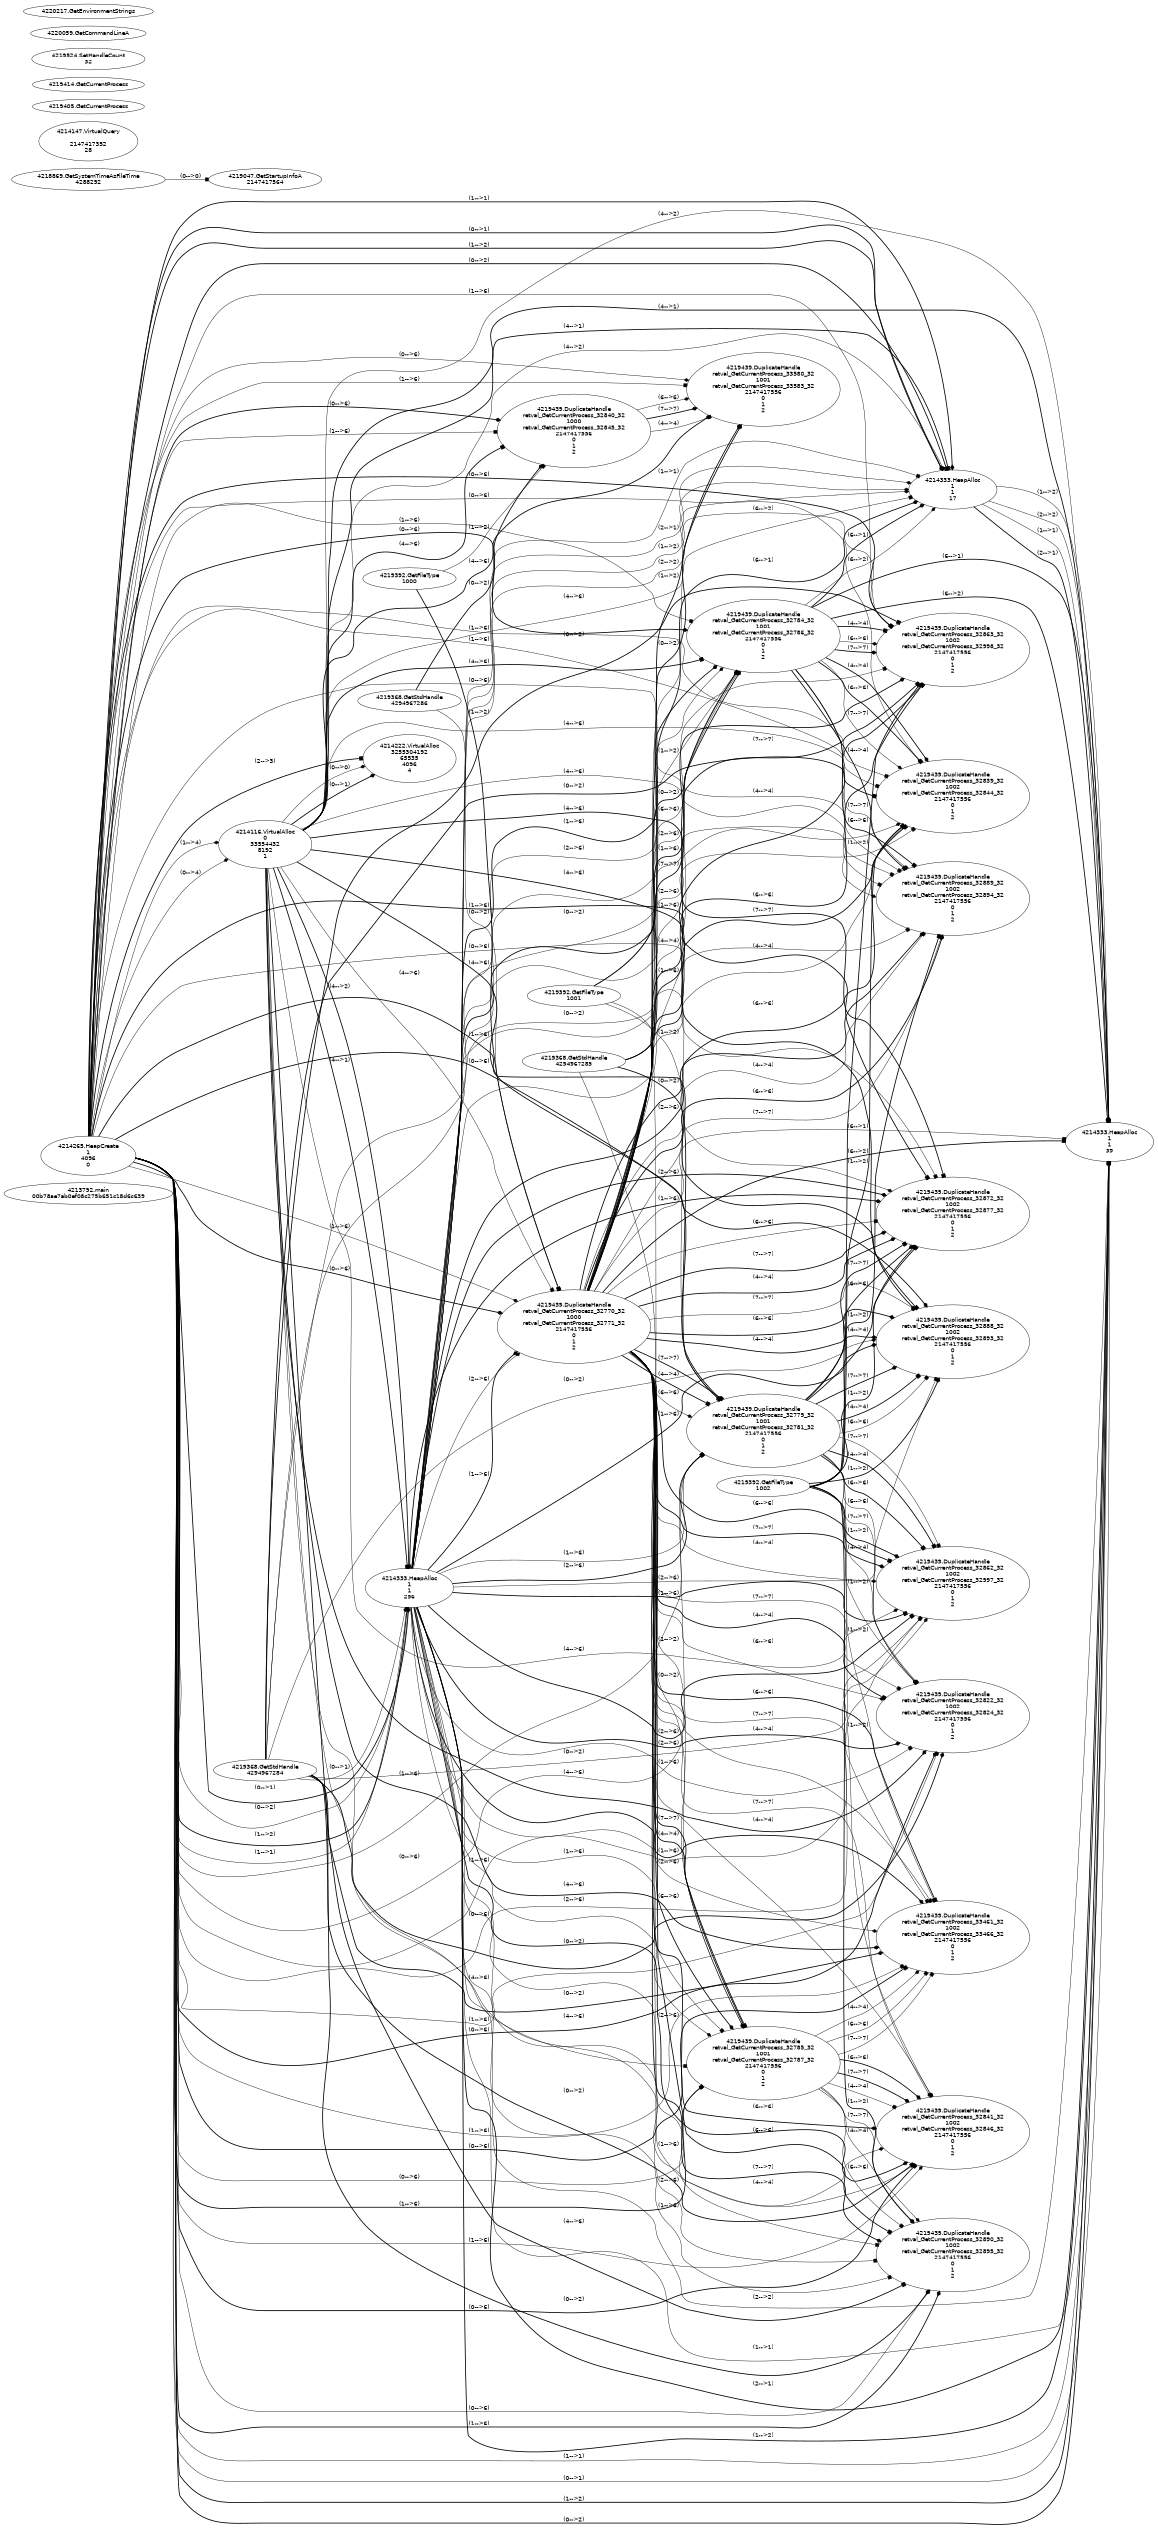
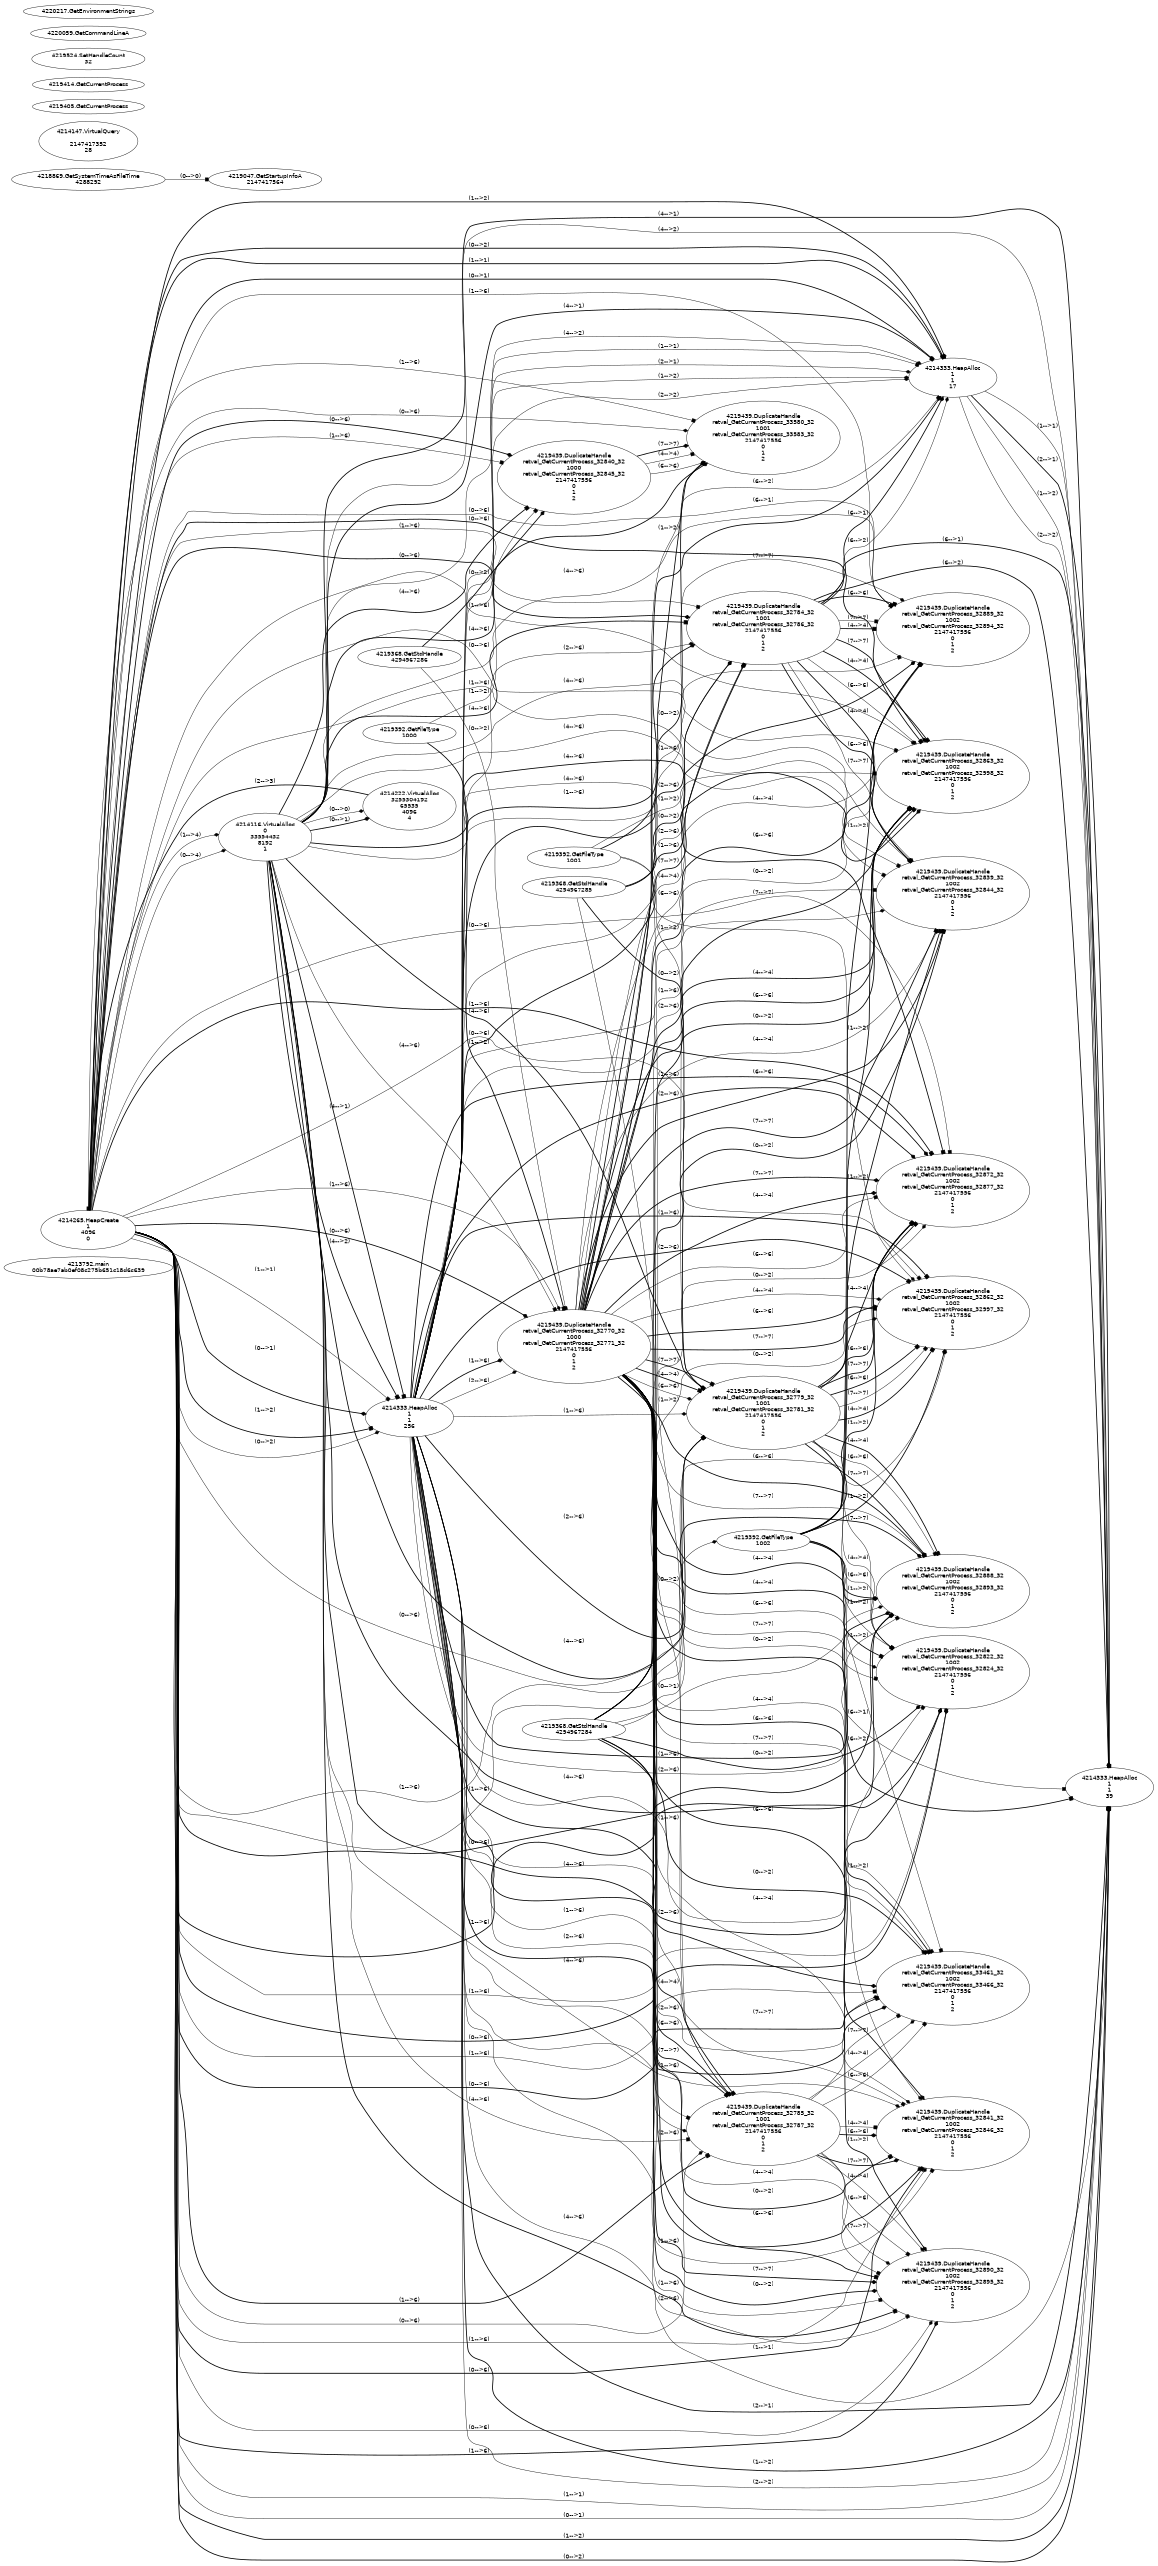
edge "4214265.HeapCreate 1 4096 0" -> "4214222.VirtualAlloc 3255304192 65535 4096 4": reversed
edge "4219368.GetStdHandle 4294967284" -> "4214333.HeapAlloc 1 1 256": now "4219368.GetStdHandle 4294967284" -> "4219392.GetFileType 1002"
